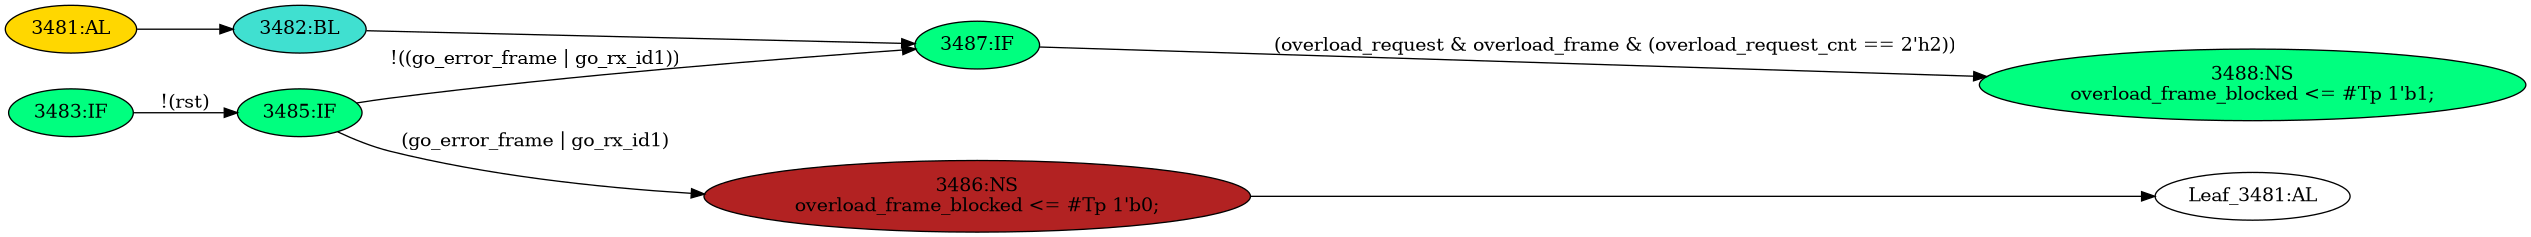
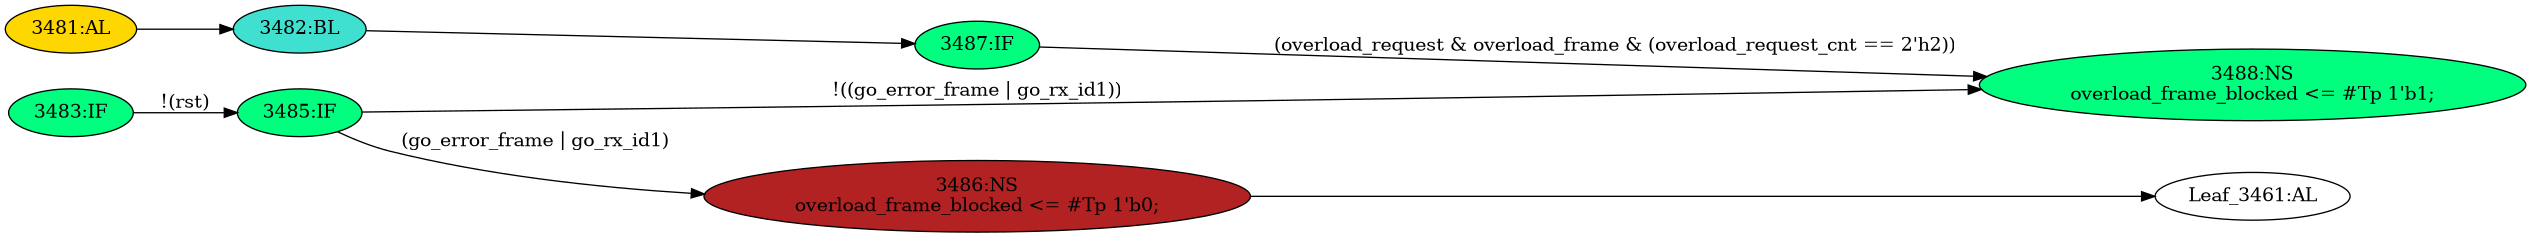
edge "3485:IF" -> "3487:IF": now "3485:IF" -> "3488:NS overload_frame_blocked <= #Tp 1'b1;"
node "Leaf_3481:AL": label "Leaf_3481:AL" -> "Leaf_3461:AL"
